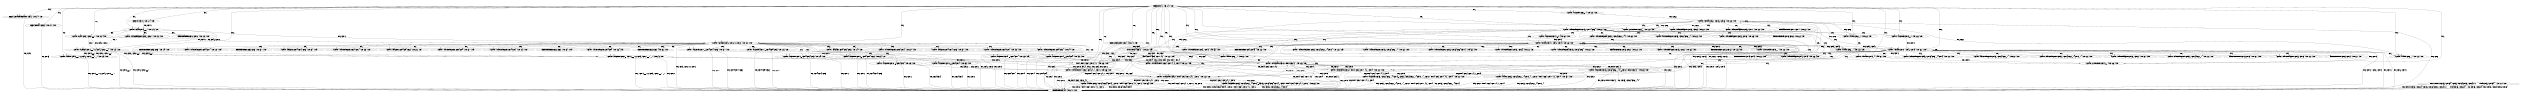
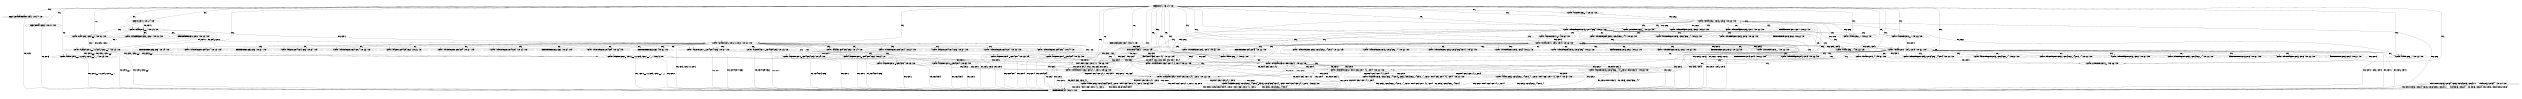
edge "(METHOD,FUN42)<SUB>840</SUB>" -> "(<operator>.lessThan,VAR68 < VAR153->VAR165)<SUB>860</SUB>": added, label "DDG:"
edge "(<operator>.equals,VAR173 == 1)<SUB>846</SUB>" -> "(<operator>.equals,VAR46->VAR181 == 1)<SUB>846</SUB>": now "(PARAM,int VAR173)<SUB>841</SUB>" -> "(<operator>.equals,VAR46->VAR181 == 1)<SUB>846</SUB>"
edge "(<operator>.addition,VAR68 + 1)<SUB>865</SUB>" -> "(<operator>.addition,VAR68 + 1)<SUB>863</SUB>": now "(METHOD,FUN42)<SUB>840</SUB>" -> "(<operator>.addition,VAR68 + 1)<SUB>863</SUB>"
edge "(FUN41,FUN41(VAR84, VAR177, 9, 3))<SUB>867</SUB>" -> "(FUN20,FUN20(VAR84, 5))<SUB>865</SUB>": removed, label "DDG: VAR84"
